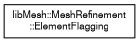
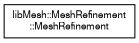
node "libMesh::MeshRefinement ::ElementFlagging": label "libMesh::MeshRefinement ::ElementFlagging" -> "libMesh::MeshRefinement ::MeshRefinement"
